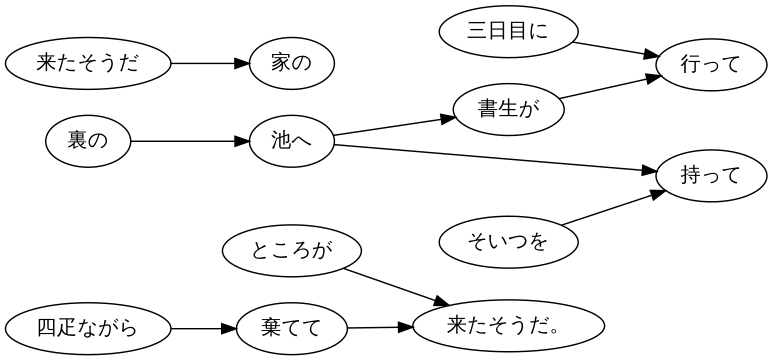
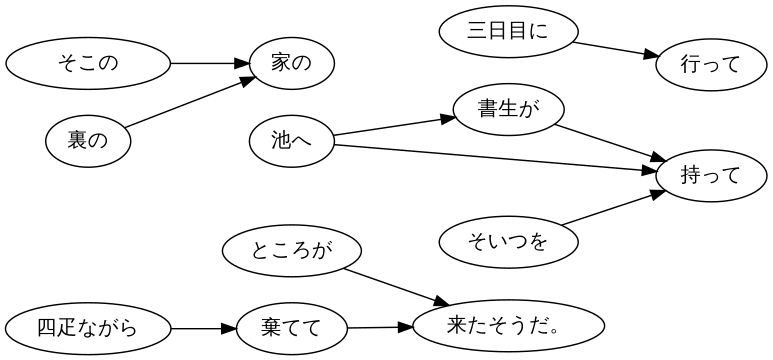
node "来たそうだ": label "来たそうだ" -> "そこの"
edge "書生が" -> "行って": now "書生が" -> "持って"
edge "裏の" -> "池へ": now "裏の" -> "家の"
